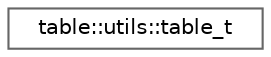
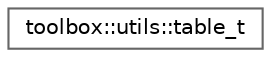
node "table::utils::table_t": label "table::utils::table_t" -> "toolbox::utils::table_t"
